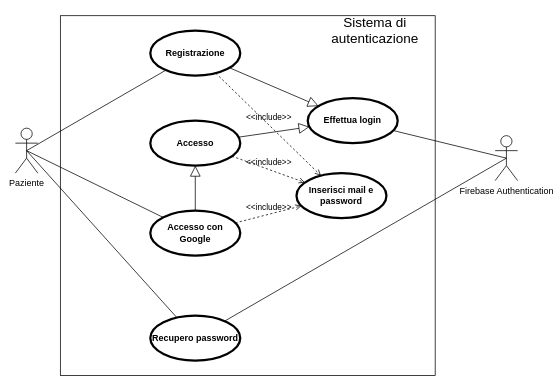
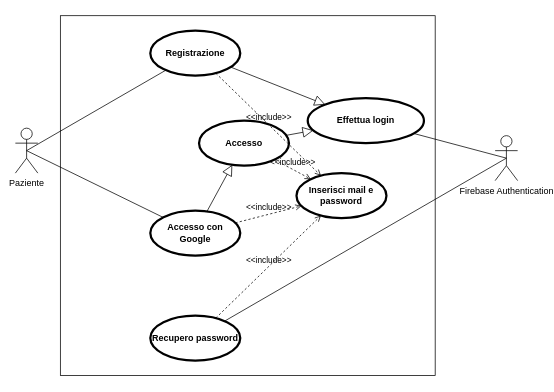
node "Sistema di autenticazione": removed
node "Effettua login": size 90x45 -> 116x45
node "Accesso": moved (195, 143) -> (244, 143)
edge "Paziente" -- "Recupero password": removed
edge "Recupero password" -> "Inserisci mail e password": added, label "<<include>>"
